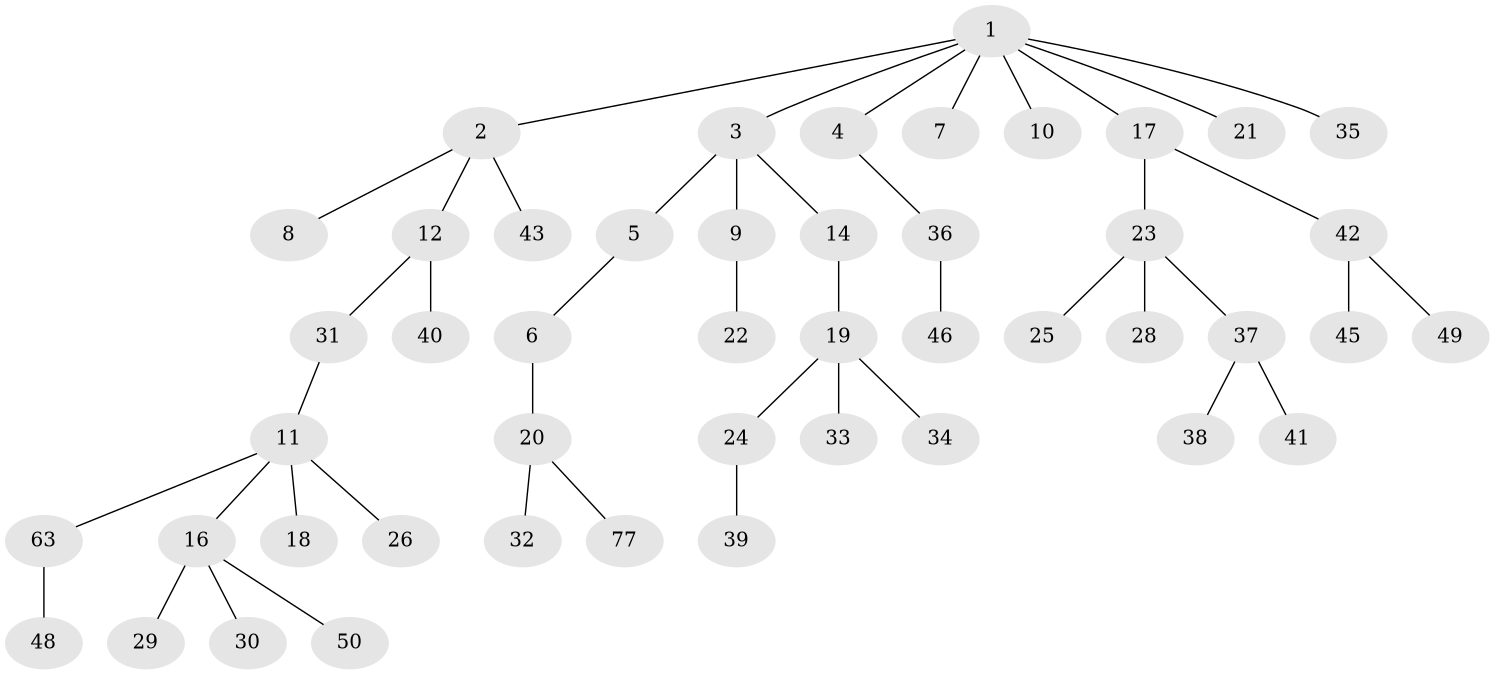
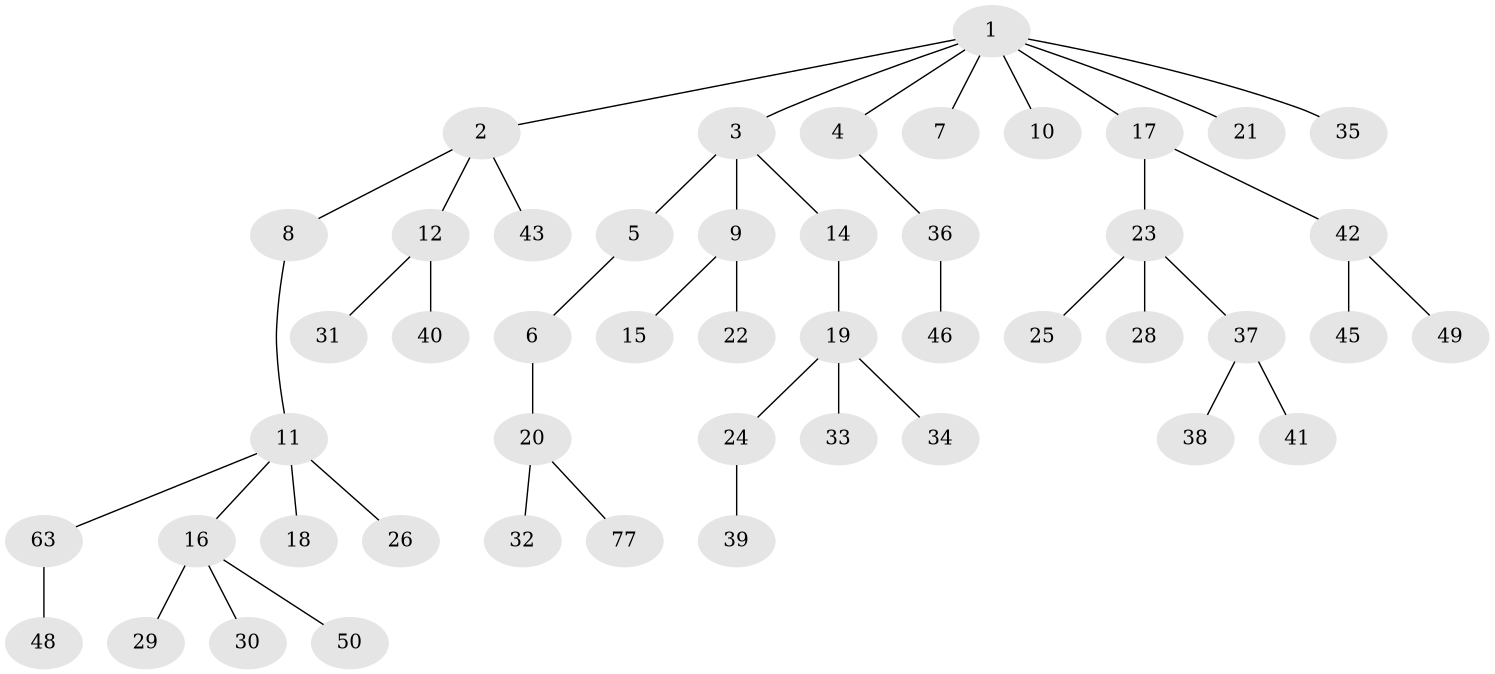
node "15": added
edge "31" -- "11": now "8" -- "11"
